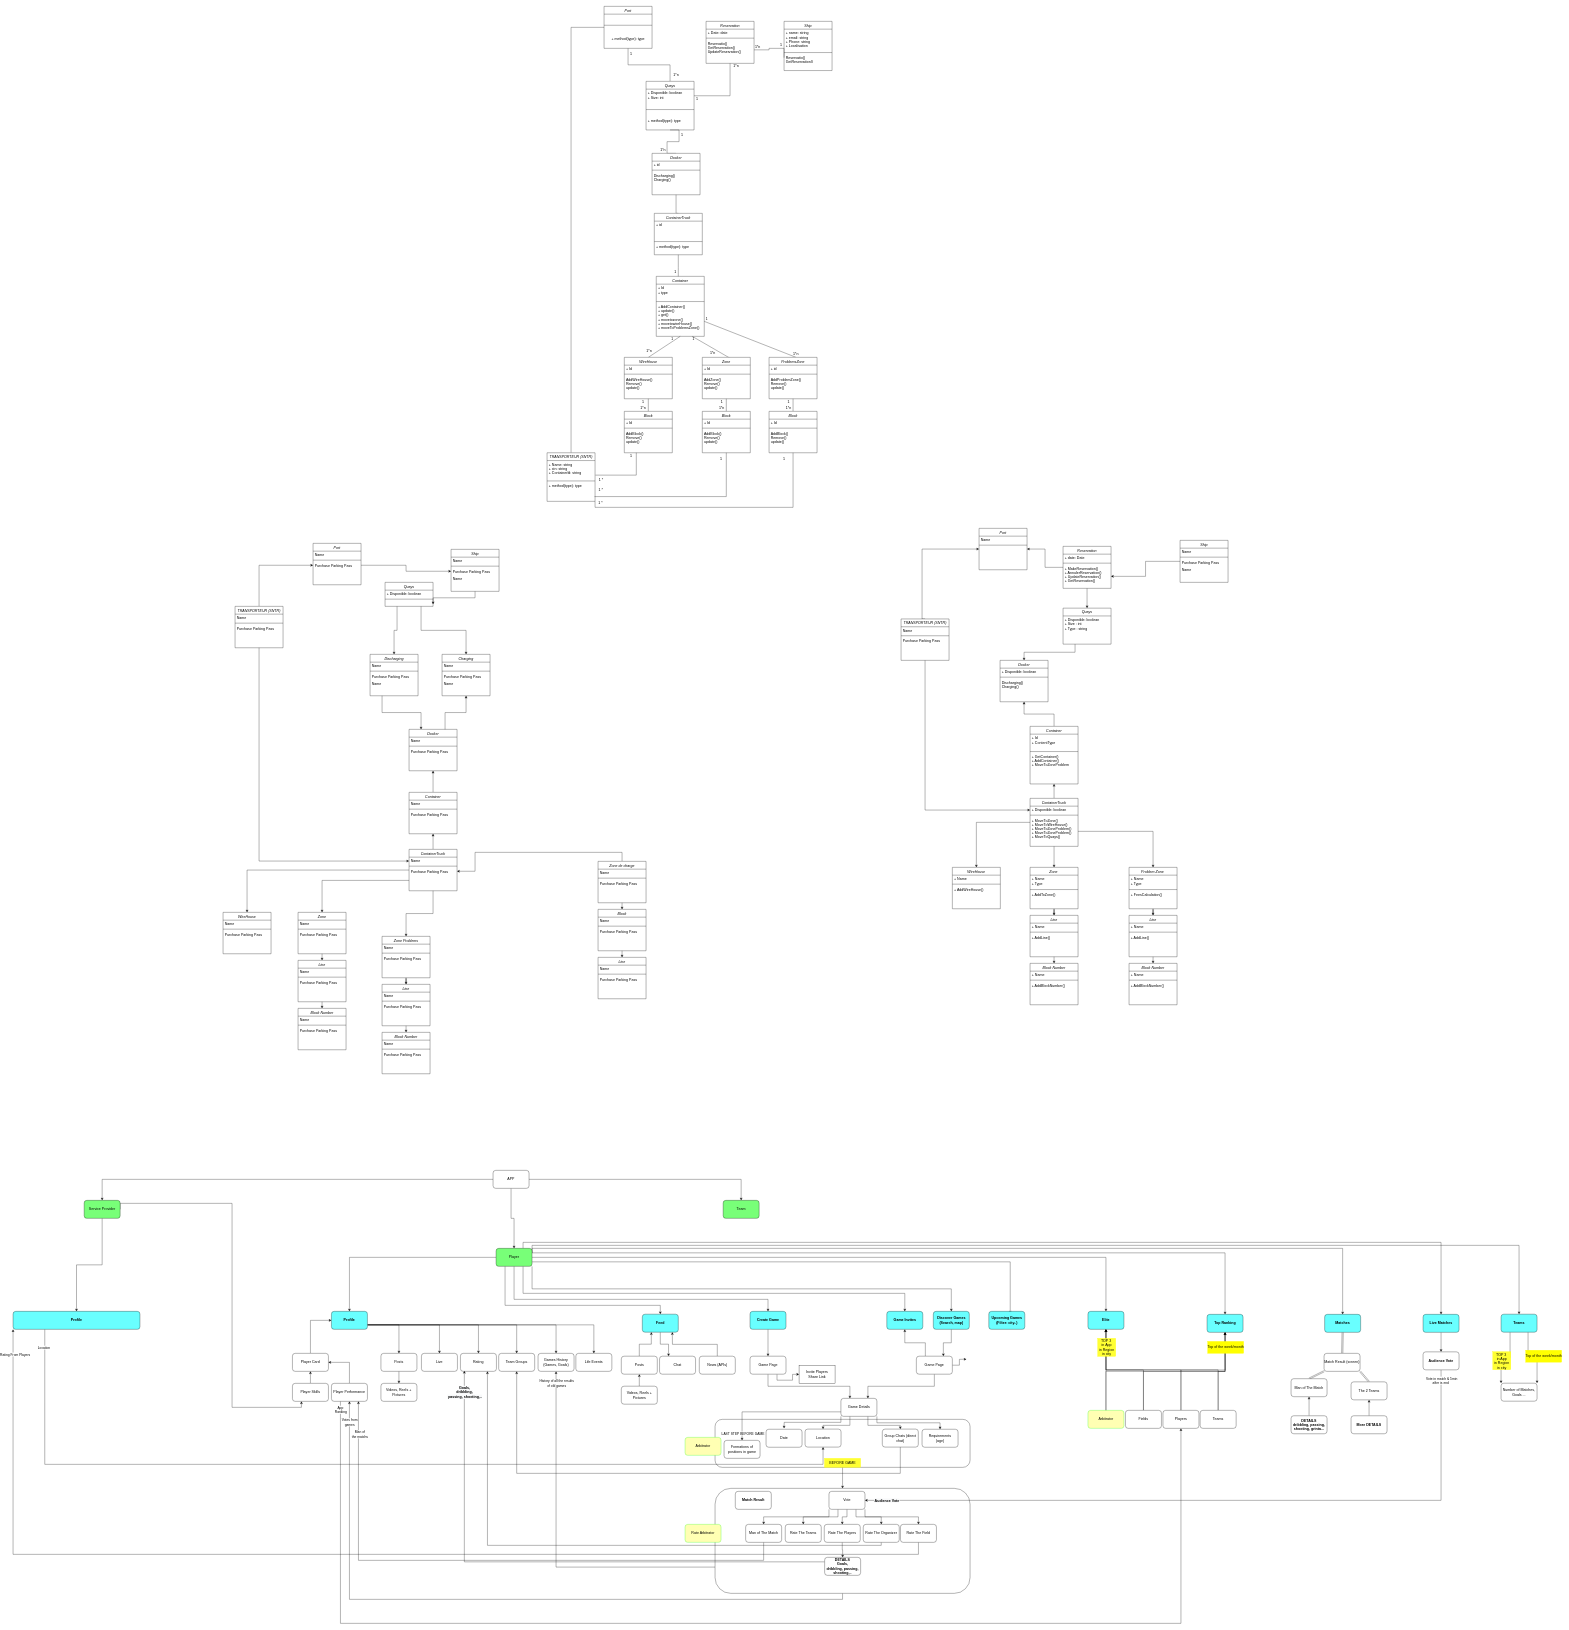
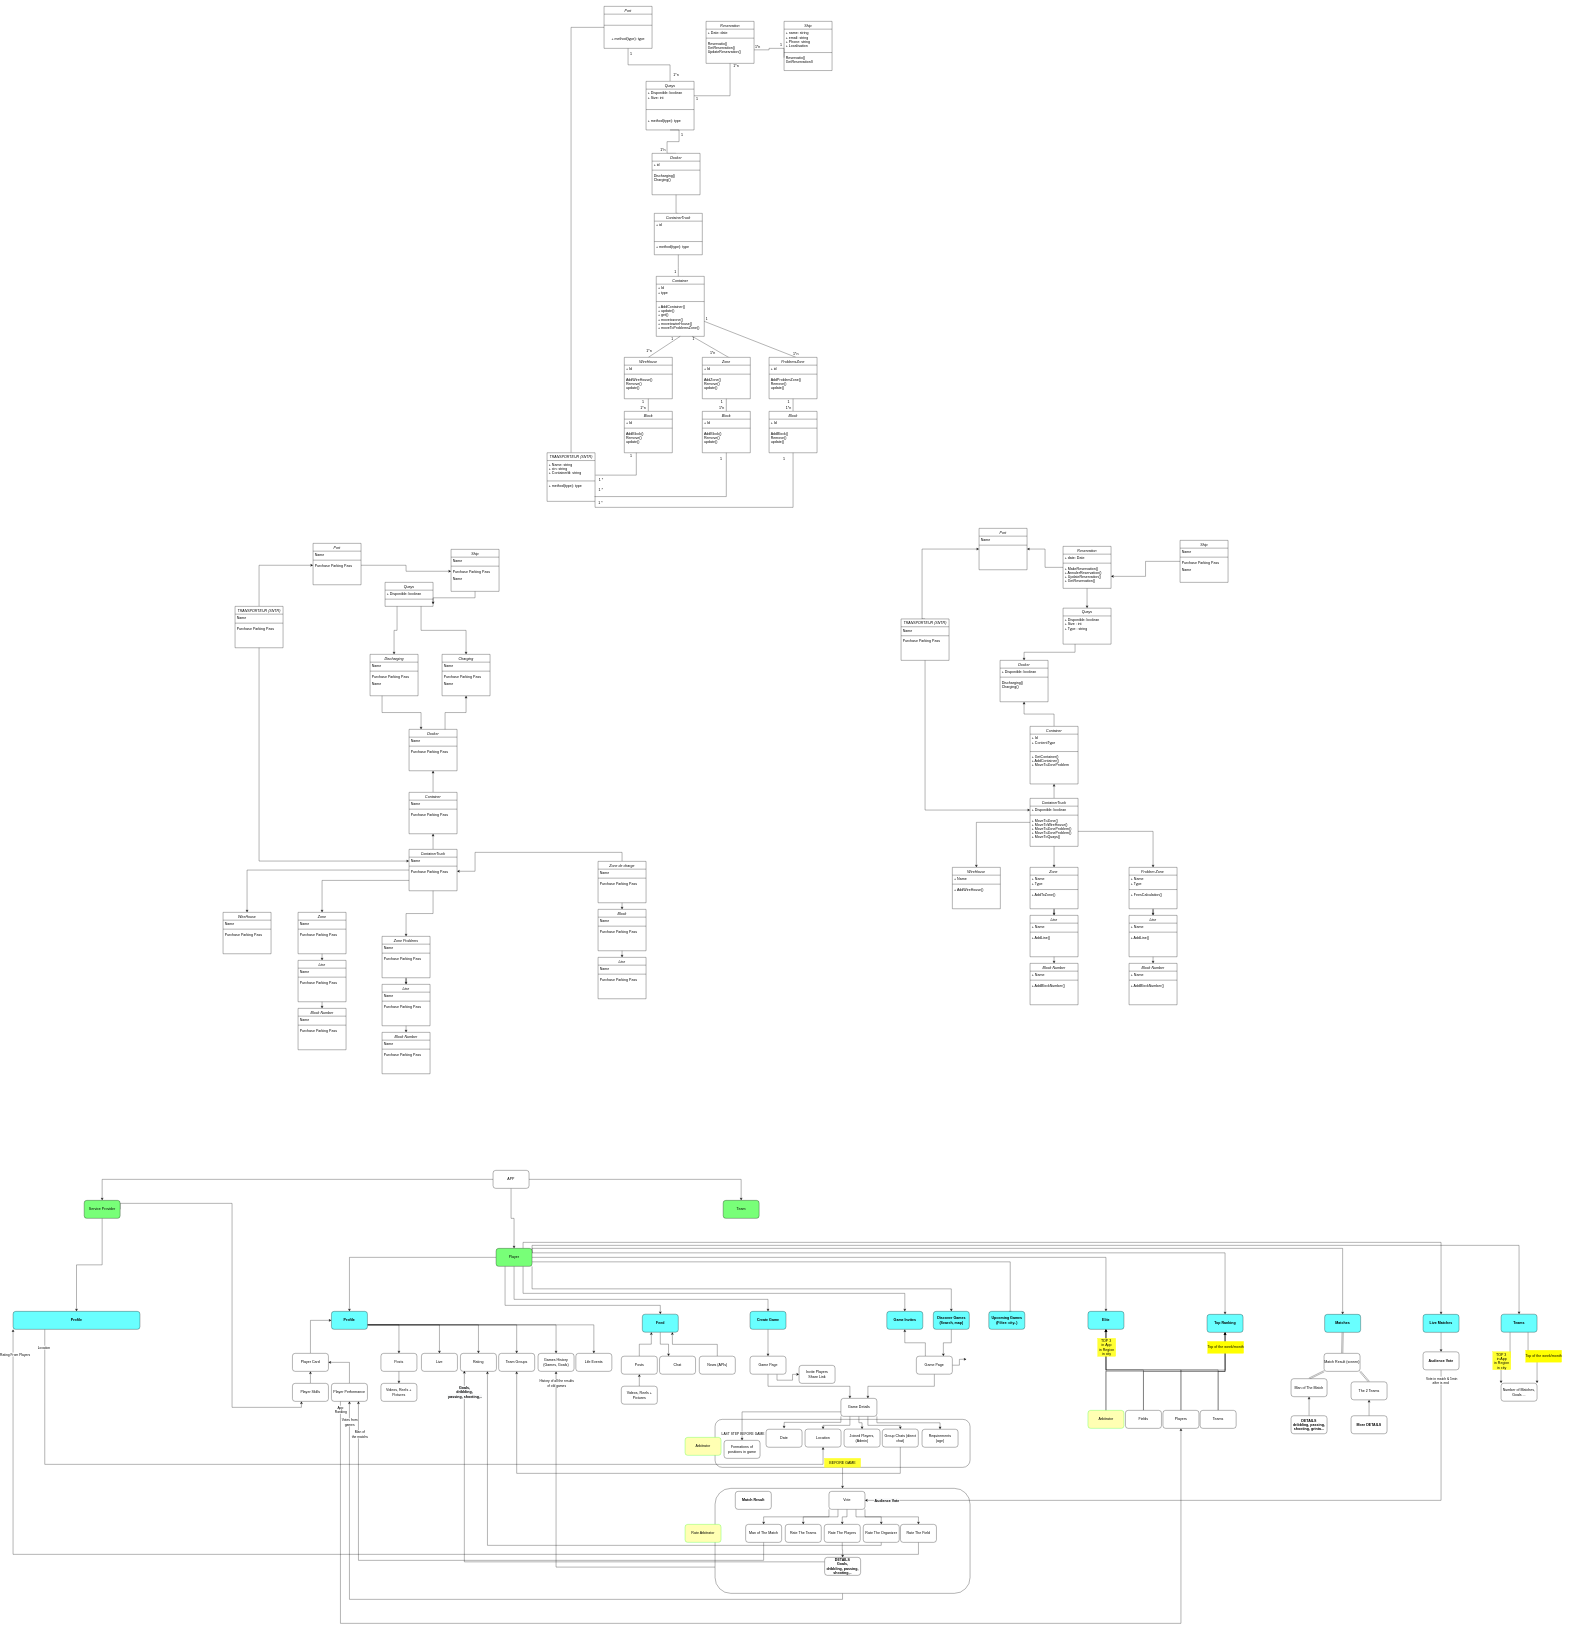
node "Invite Players Share Link": shape rectangle -> rounded rectangle
edge "Game Details" -> "Joined Players, (Admin)": added
node "Joined Players, (Admin)": added
